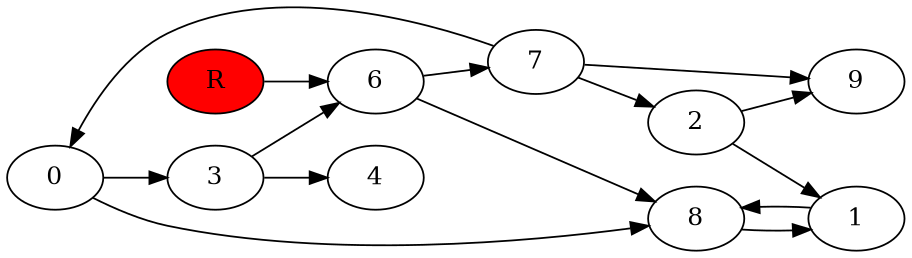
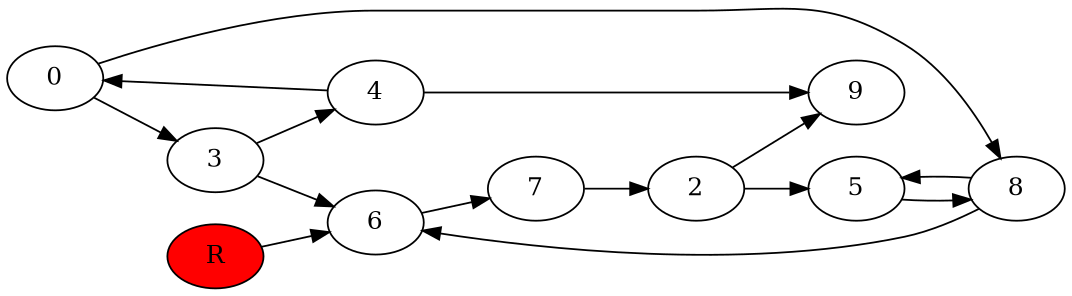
edge "7" -> "0": now "4" -> "0"
edge "7" -> "9": now "4" -> "9"
edge "6" -> "8": reversed
node "1": label "1" -> "5"
